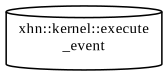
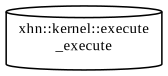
node "xhn::kernel::execute _event": label "xhn::kernel::execute _event" -> "xhn::kernel::execute _execute"
